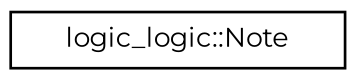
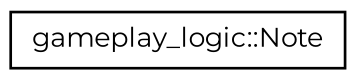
node "logic_logic::Note": label "logic_logic::Note" -> "gameplay_logic::Note"
